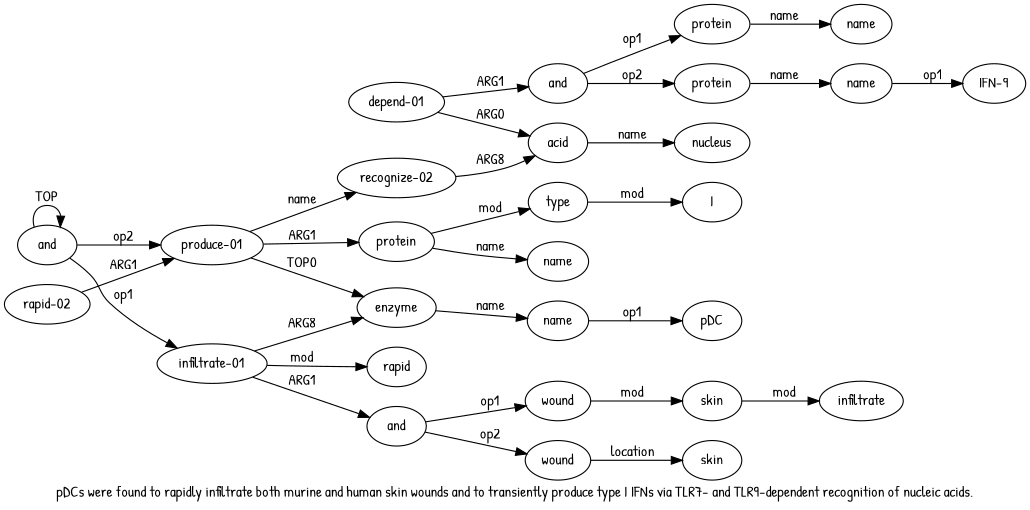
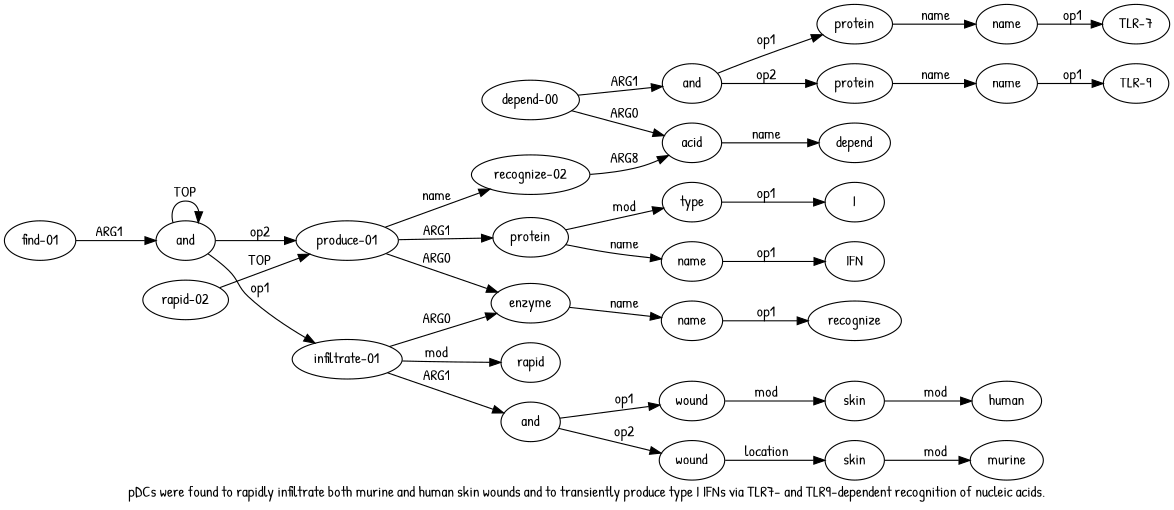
node "TLR-7": added
node "IFN-9": label "IFN-9" -> "TLR-9"
node "depend-01": label "depend-01" -> "depend-00"
node "nucleus": label "nucleus" -> "depend"
edge "type" -> "I": label "mod" -> "op1"
node "find-01": added
node "IFN": added
edge "produce-01" -> "enzyme": label "TOP0" -> "ARG0"
edge "rapid-02" -> "produce-01": label "ARG1" -> "TOP"
node "pDC": label "pDC" -> "recognize"
edge "infiltrate-01" -> "enzyme": label "ARG8" -> "ARG0"
node "infiltrate": label "infiltrate" -> "human"
node "murine": added
